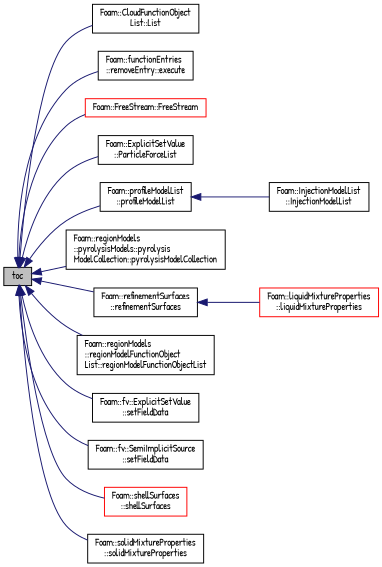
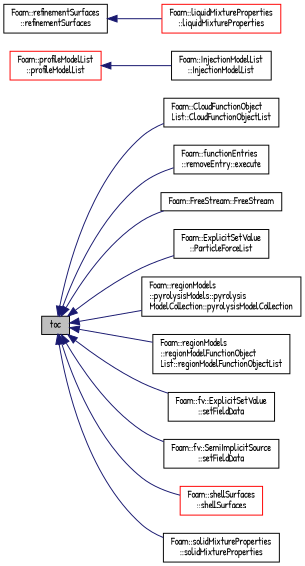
node "Foam::CloudFunctionObject List::List": label "Foam::CloudFunctionObject List::List" -> "Foam::CloudFunctionObject List::CloudFunctionObjectList"
node "Foam::FreeStream::FreeStream": color red -> black
node "Foam::profileModelList ::profileModelList": color black -> red
edge "Foam::profileModelList ::profileModelList" -> "toc": removed
edge "Foam::refinementSurfaces ::refinementSurfaces" -> "toc": removed
